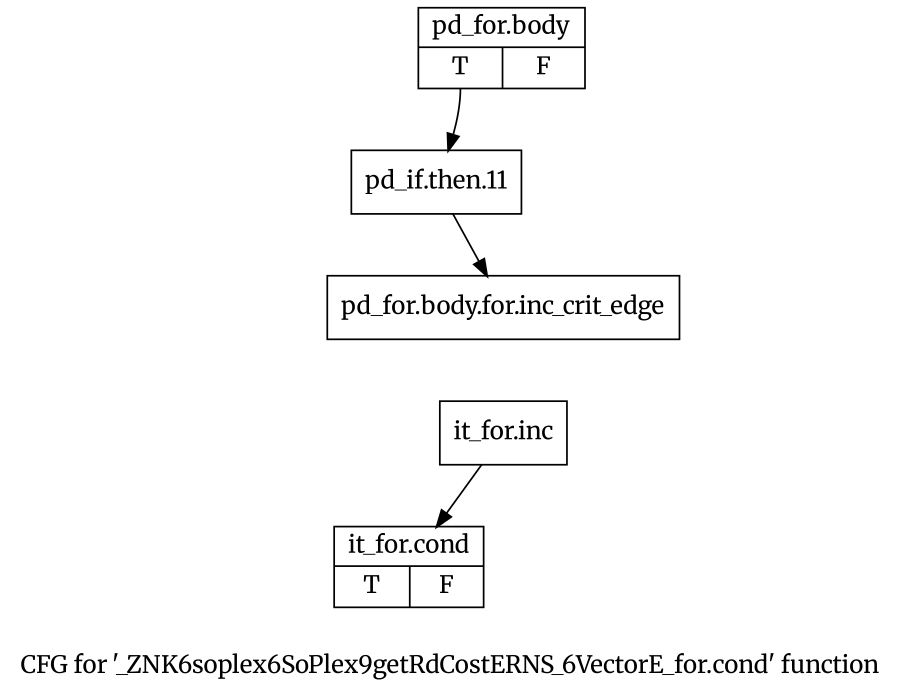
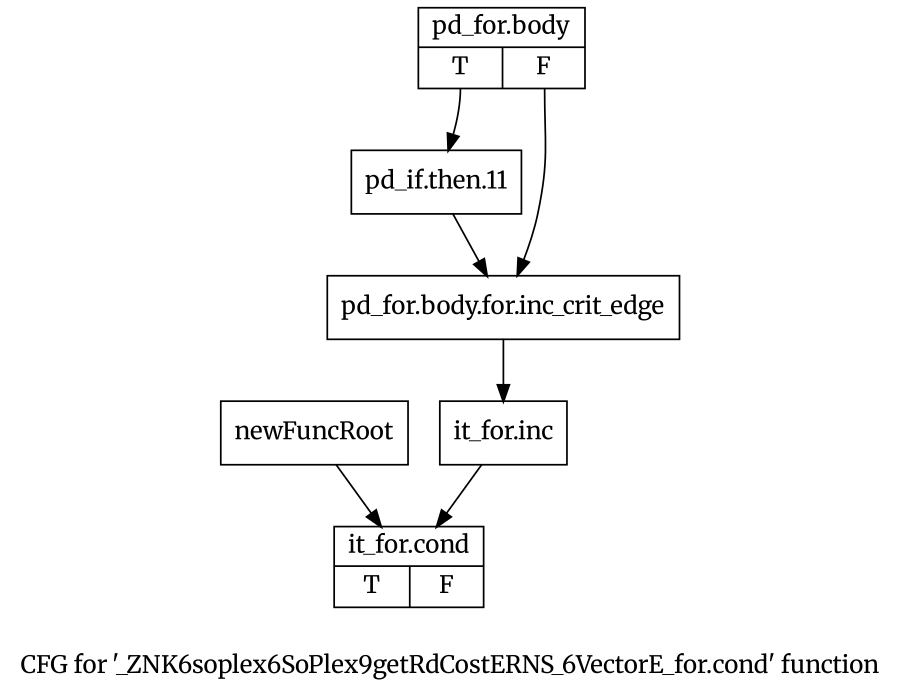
edge "pd_for.body" -> "pd_for.body.for.inc_crit_edge": added
edge "pd_for.body.for.inc_crit_edge" -> "it_for.inc": added
node "newFuncRoot": added
